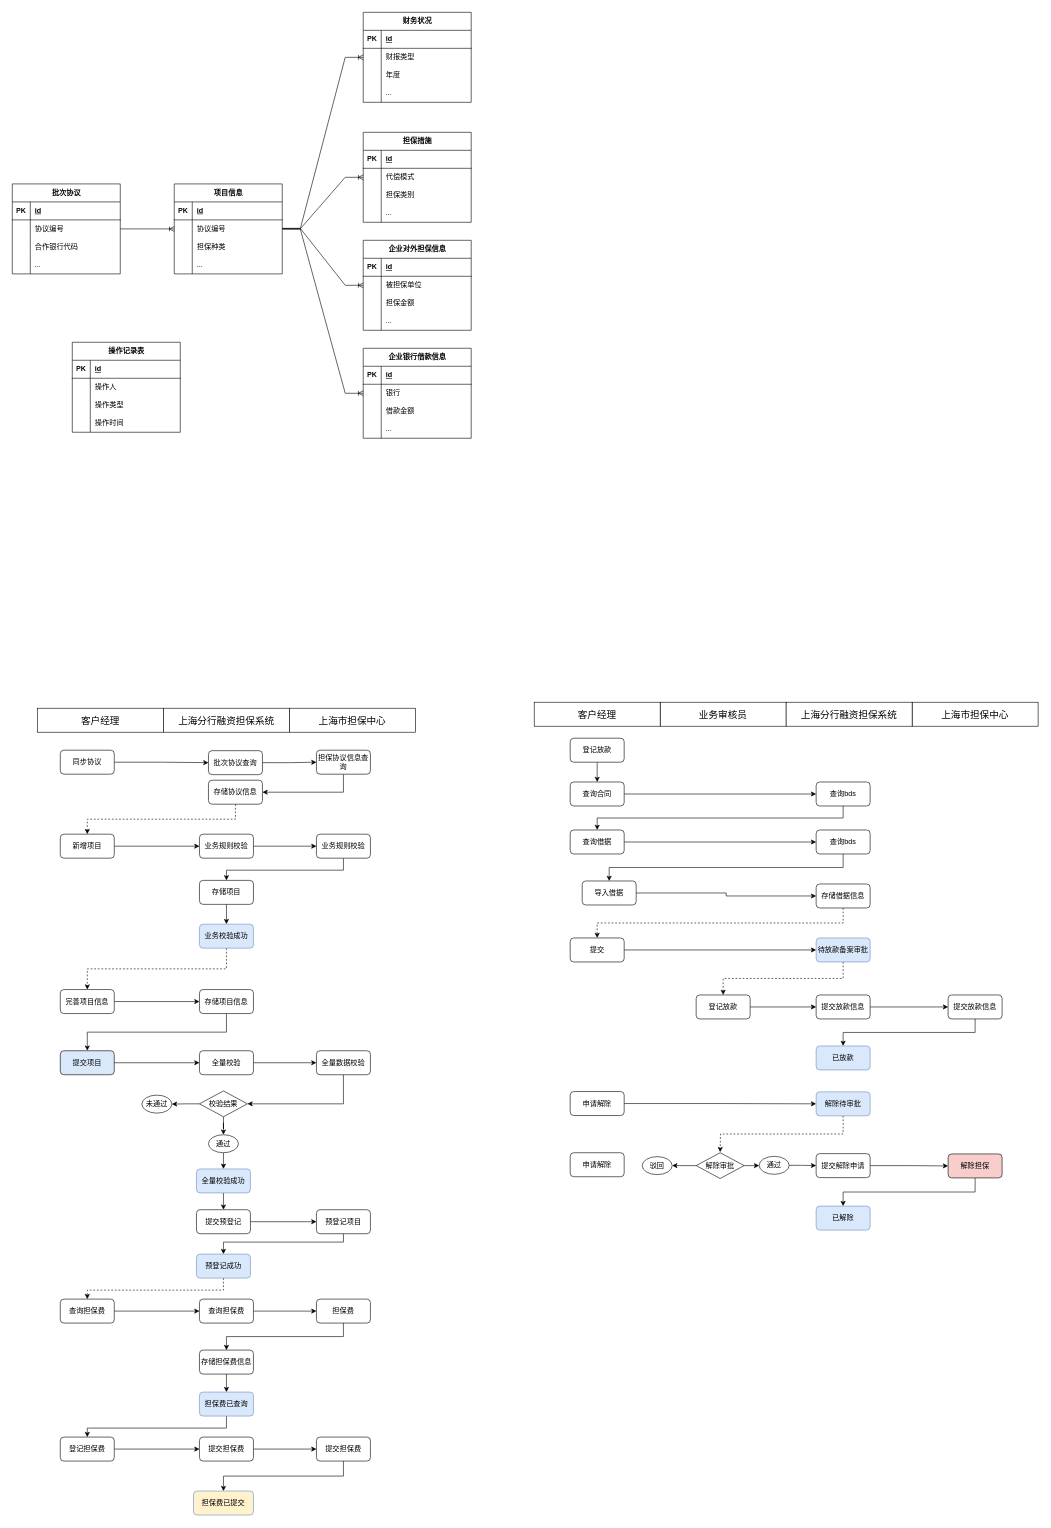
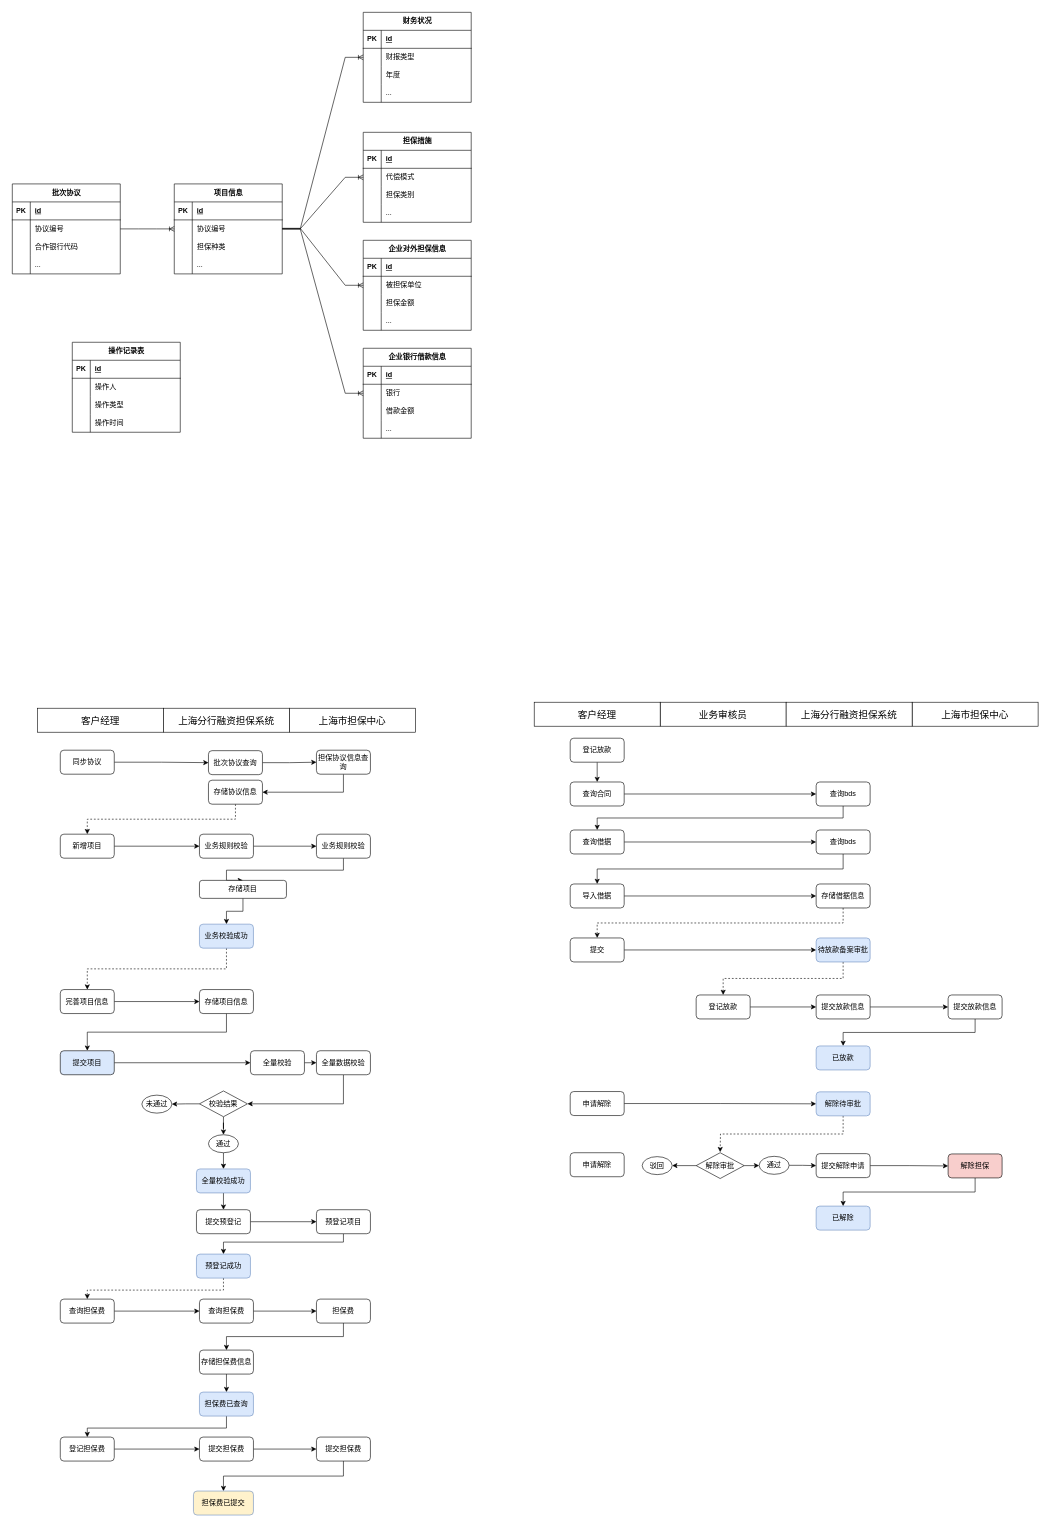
node "存储项目": size 54x24 -> 87x18
node "导入借据": moved (609, 893) -> (597, 896)
node "全量校验": moved (227, 1063) -> (278, 1063)
